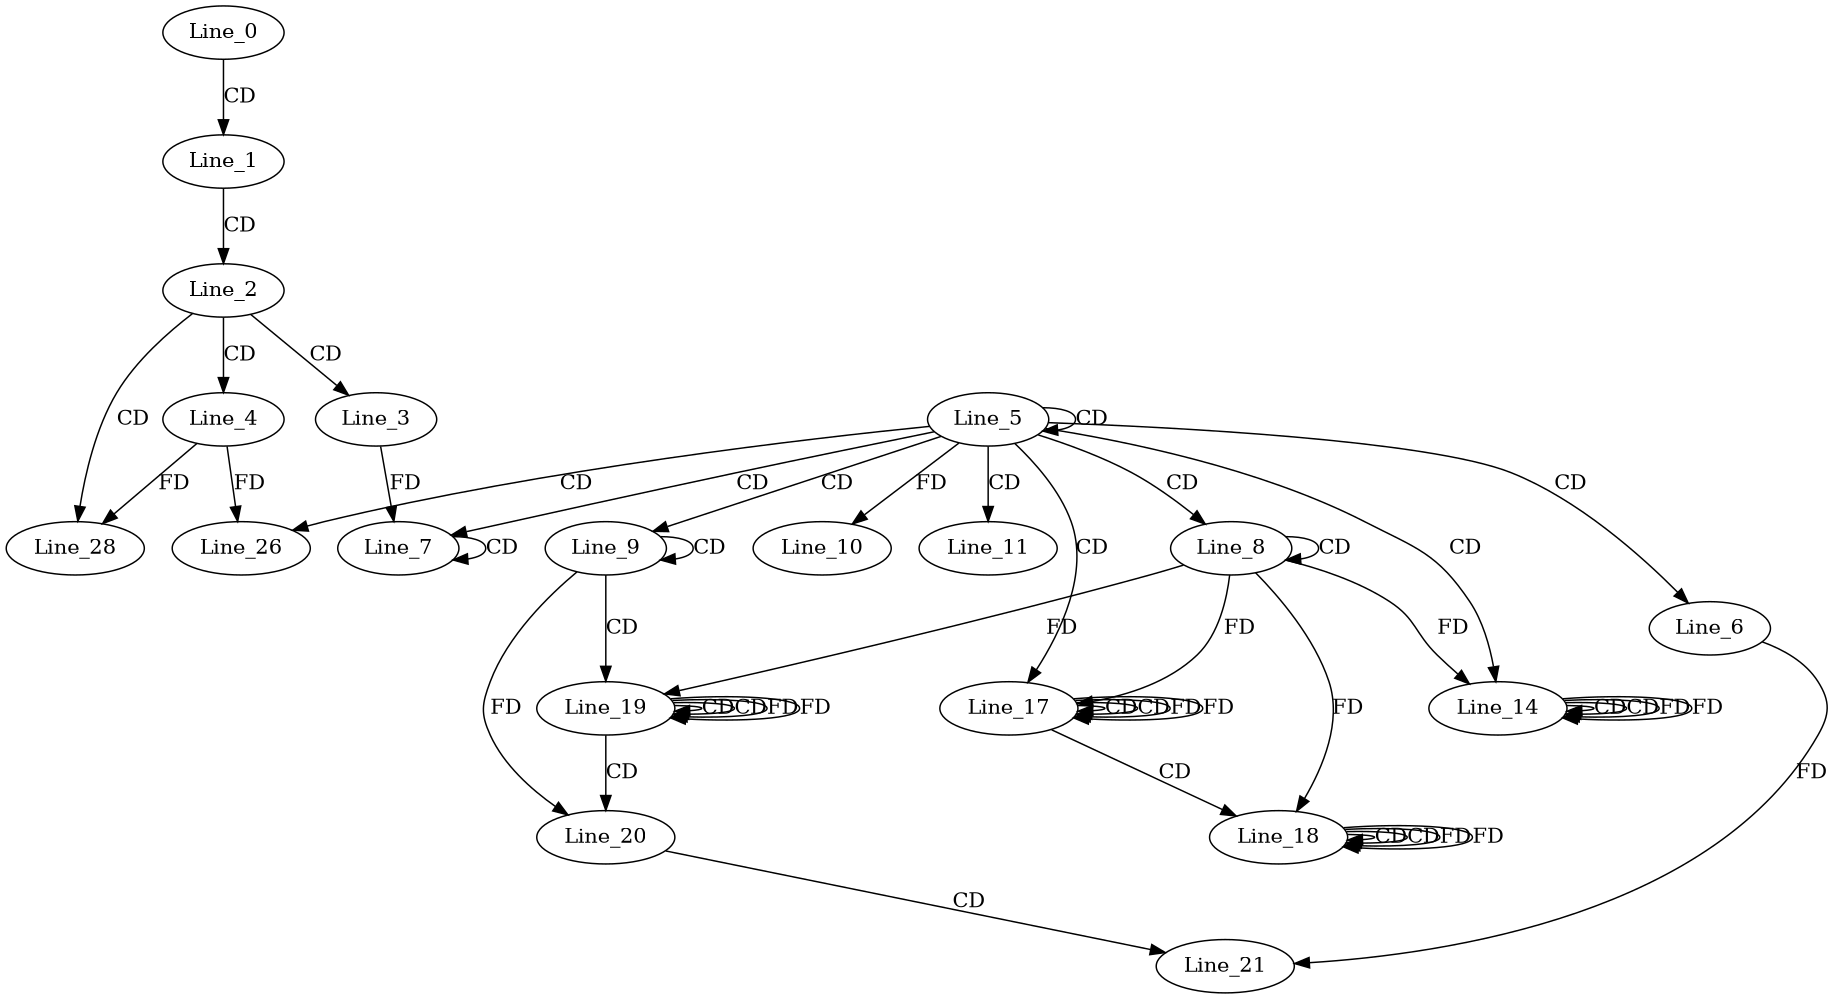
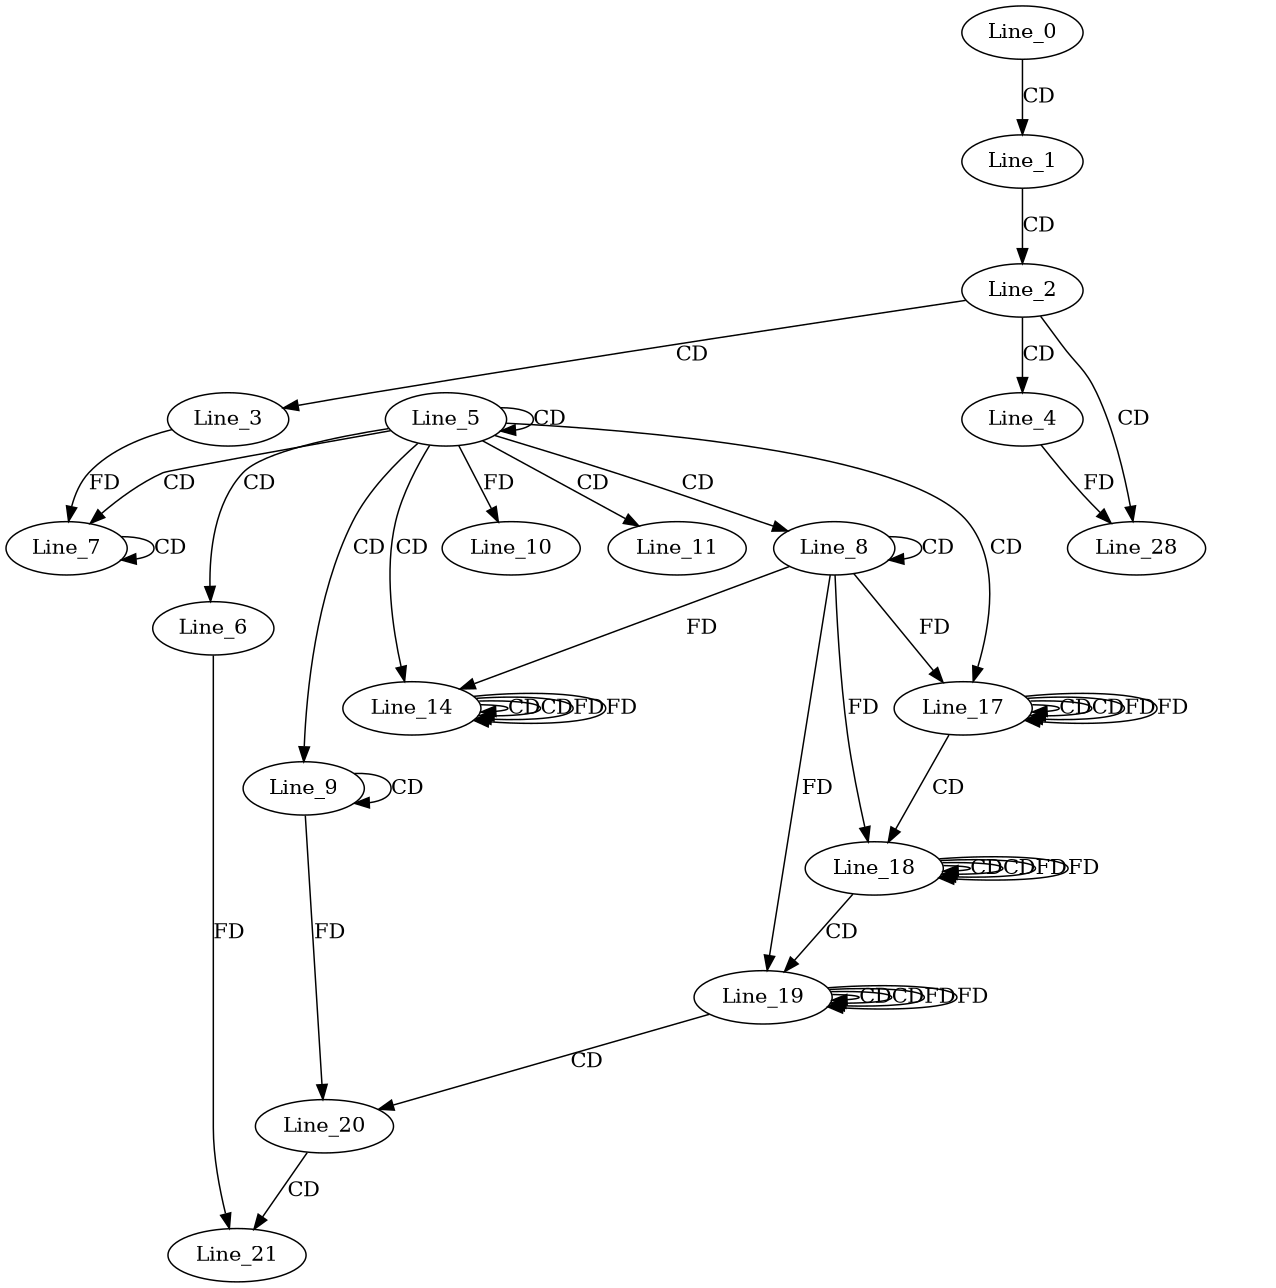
node "Line_26": removed
edge "Line_9" -> "Line_19": now "Line_18" -> "Line_19"
